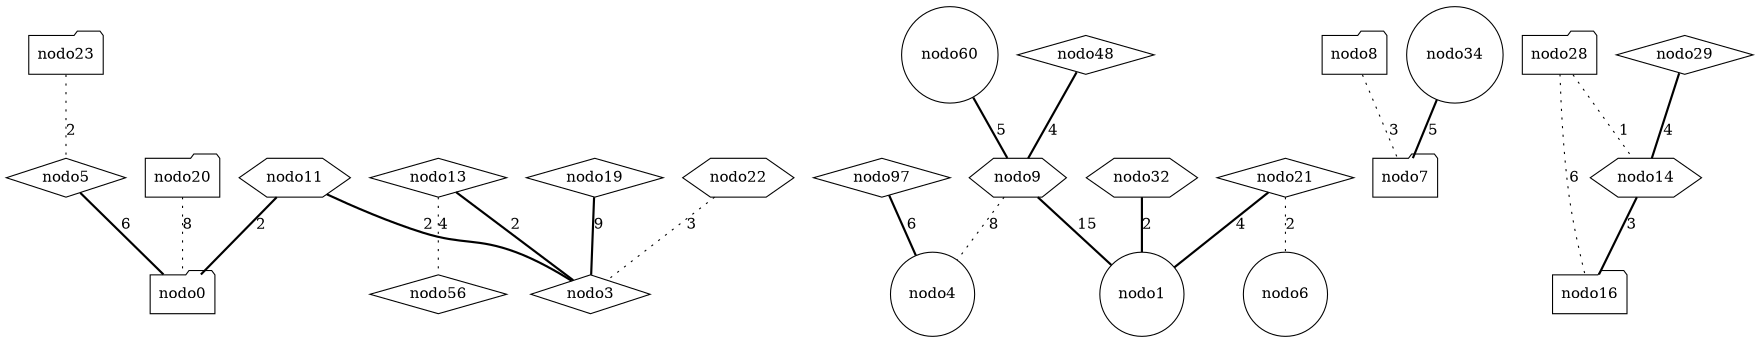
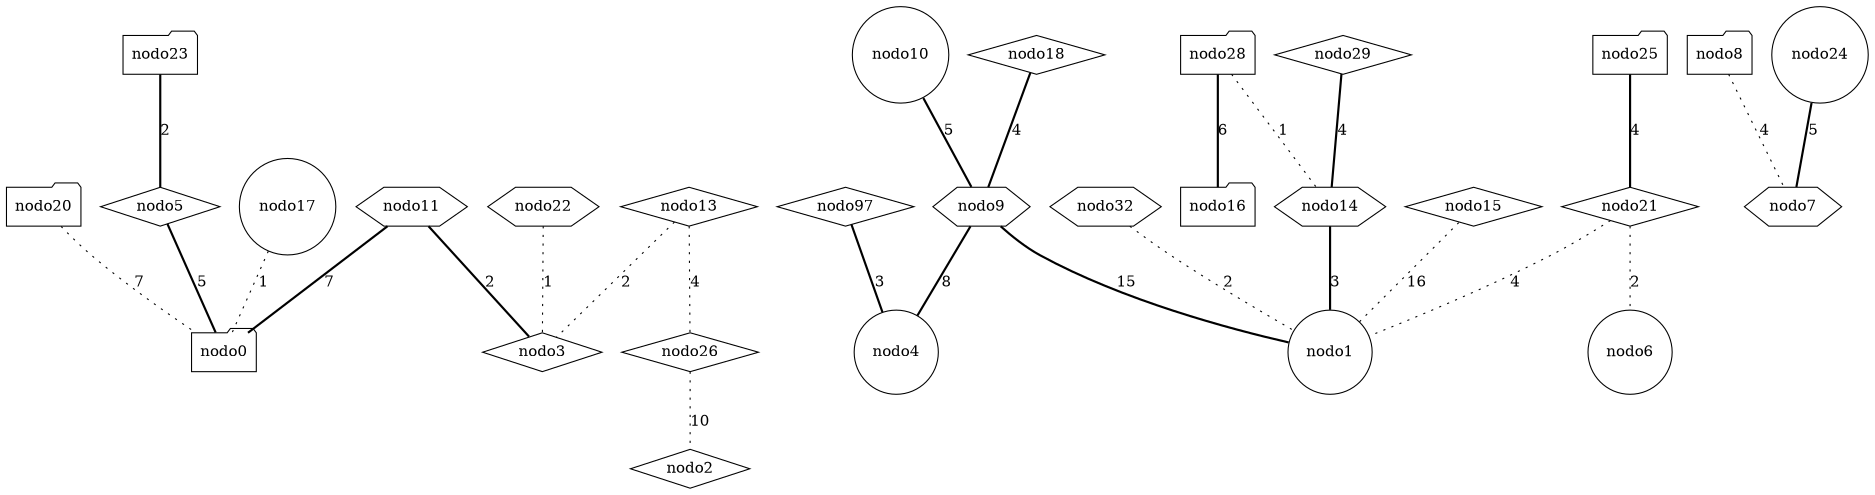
node "nodo60": label "nodo60" -> "nodo10"
node "nodo48": label "nodo48" -> "nodo18"
node "nodo34": label "nodo34" -> "nodo24"
node "nodo25": added
edge "nodo23" -- "nodo5": style dotted -> bold
edge "nodo8" -- "nodo7": label "3" -> "4"
edge "nodo28" -- "nodo16": style dotted -> bold
node "nodo19": removed
node "nodo7": shape folder -> hexagon
node "nodo17": added
node "nodo15": added
edge "nodo5" -- "nodo0": label "6" -> "5"
edge "nodo20" -- "nodo0": label "8" -> "7"
edge "nodo11" -- "nodo0": label "2" -> "7"
edge "nodo22" -- "nodo3": label "3" -> "1"
edge "nodo97" -- "nodo4": label "6" -> "3"
edge "nodo32" -- "nodo1": style bold -> dotted
edge "nodo9" -- "nodo4": style dotted -> bold
edge "nodo21" -- "nodo1": style bold -> dotted
edge "nodo13" -- "nodo3": style bold -> dotted
edge "nodo14" -- "nodo16": now "nodo14" -- "nodo1"
node "nodo56": label "nodo56" -> "nodo26"
node "nodo2": added
